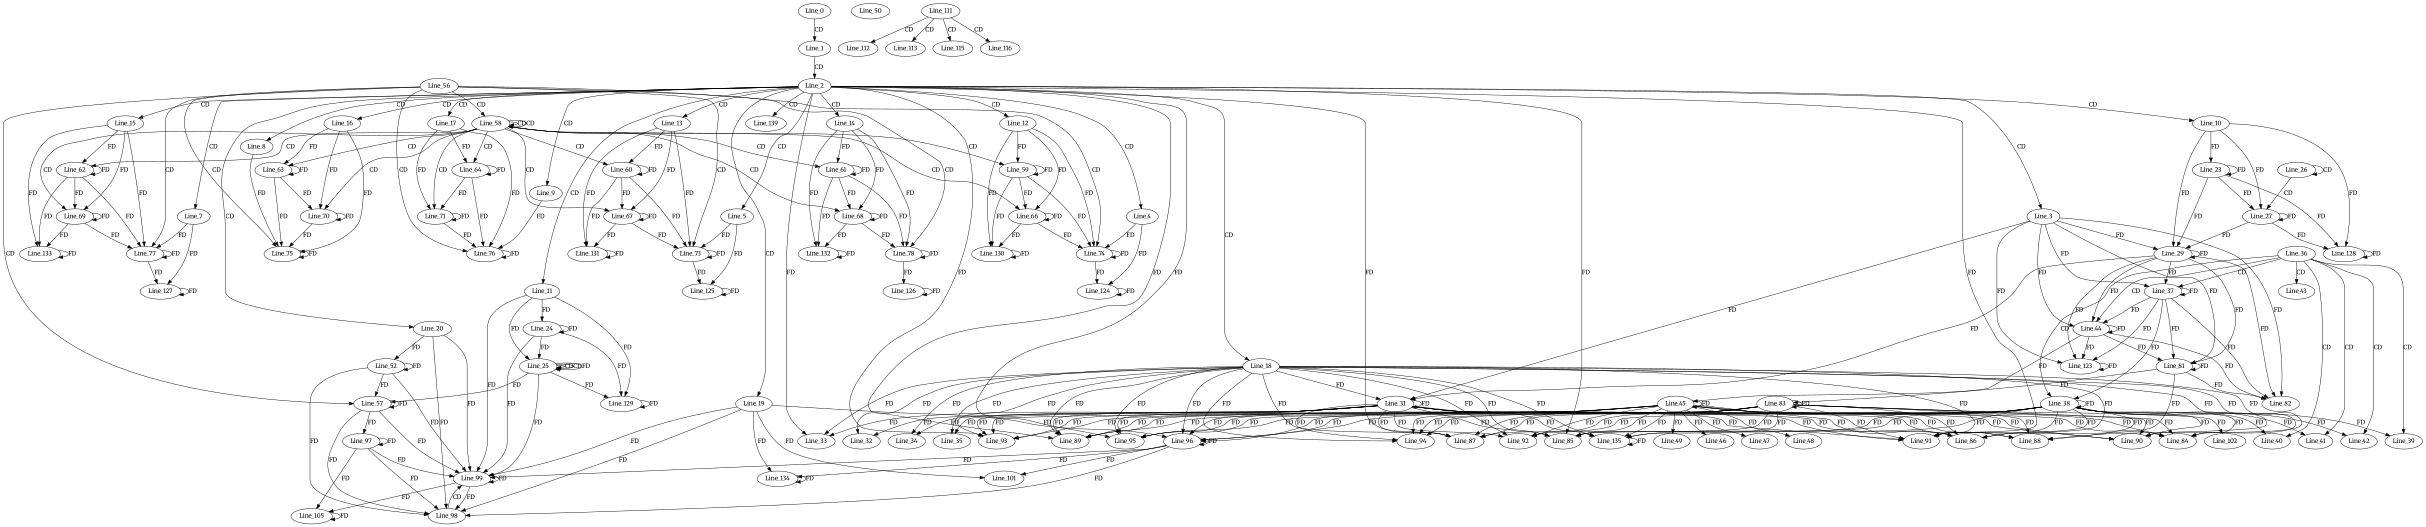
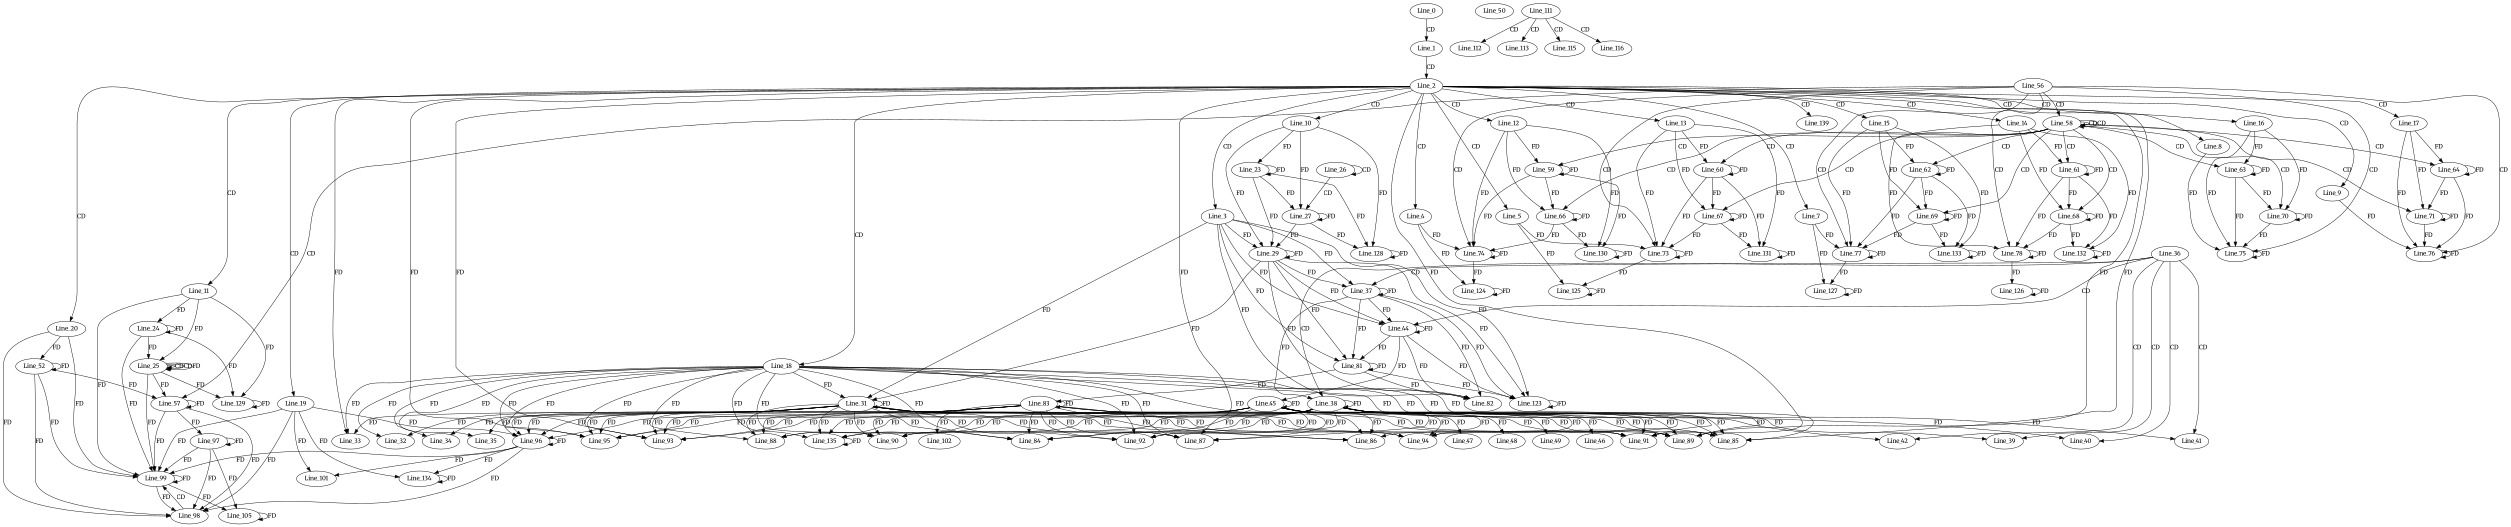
node "Line_43": removed
edge "Line_81" -> "Line_91": now "Line_81" -> "Line_123"
